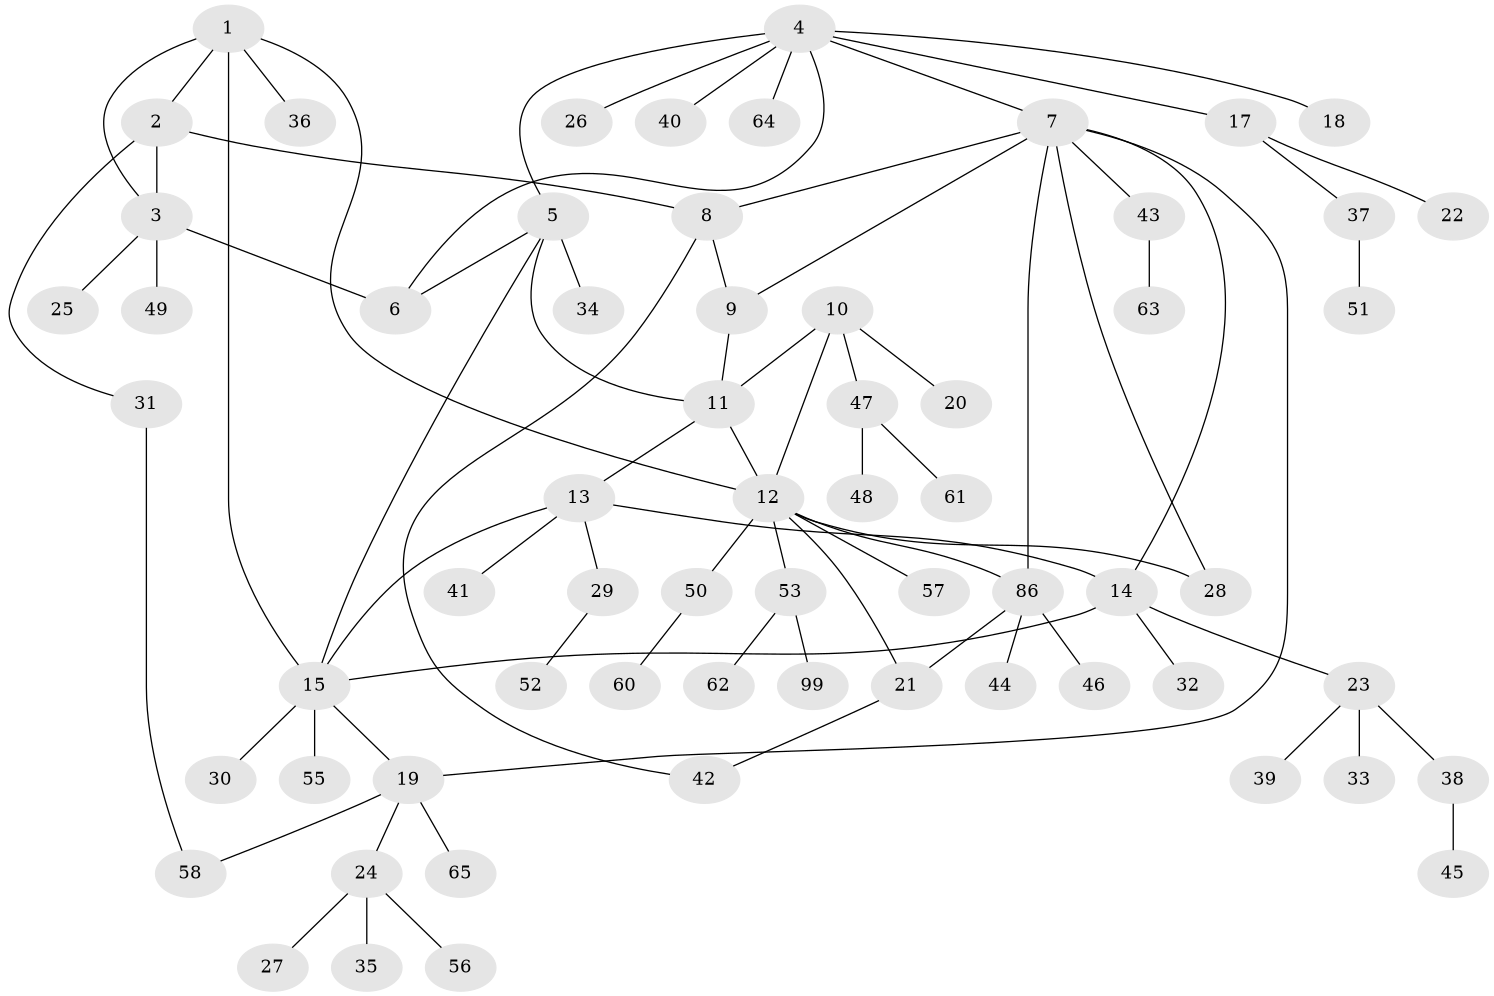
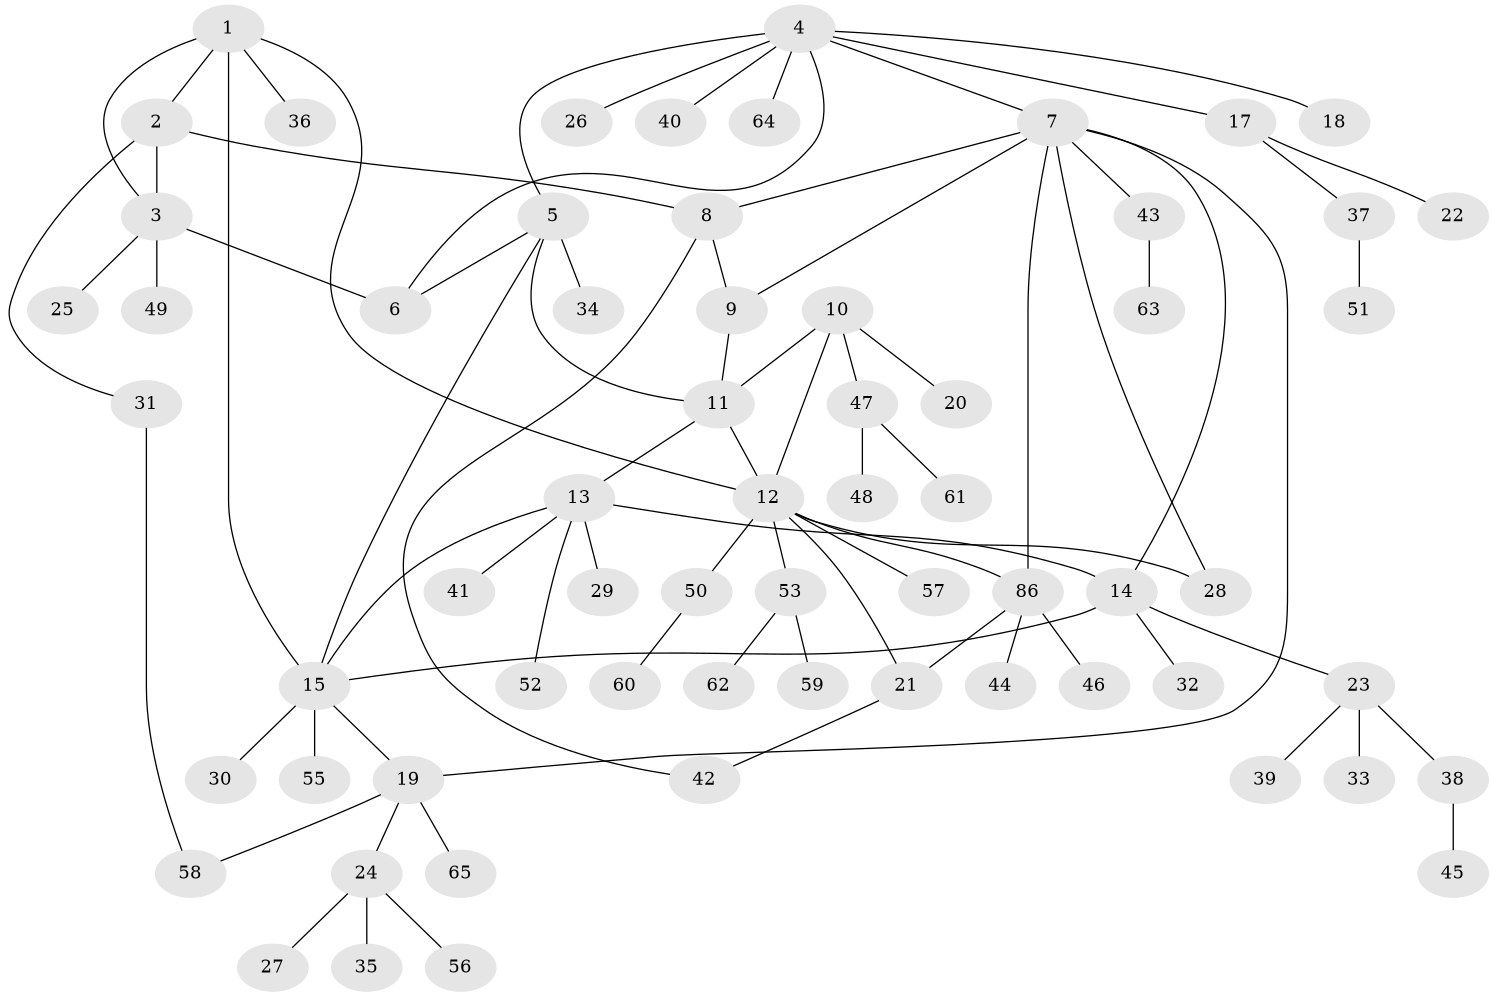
edge "29" -- "52": now "13" -- "52"
node "99": label "99" -> "59"
